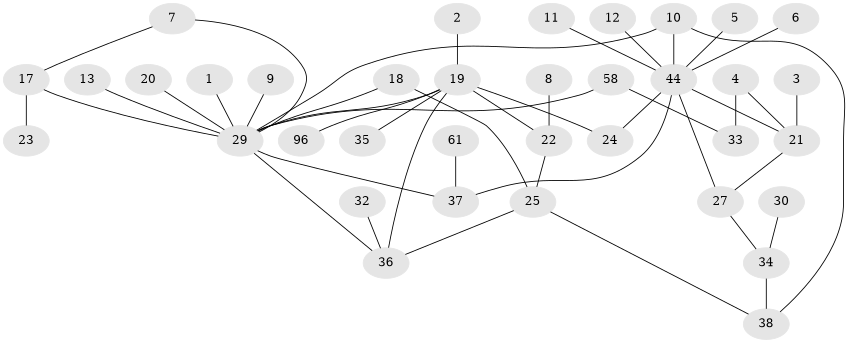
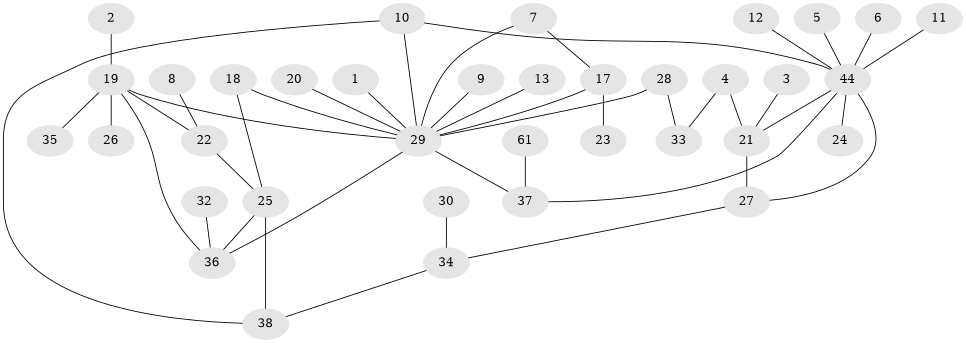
node "58": label "58" -> "28"
edge "19" -- "24": removed
node "96": label "96" -> "26"
